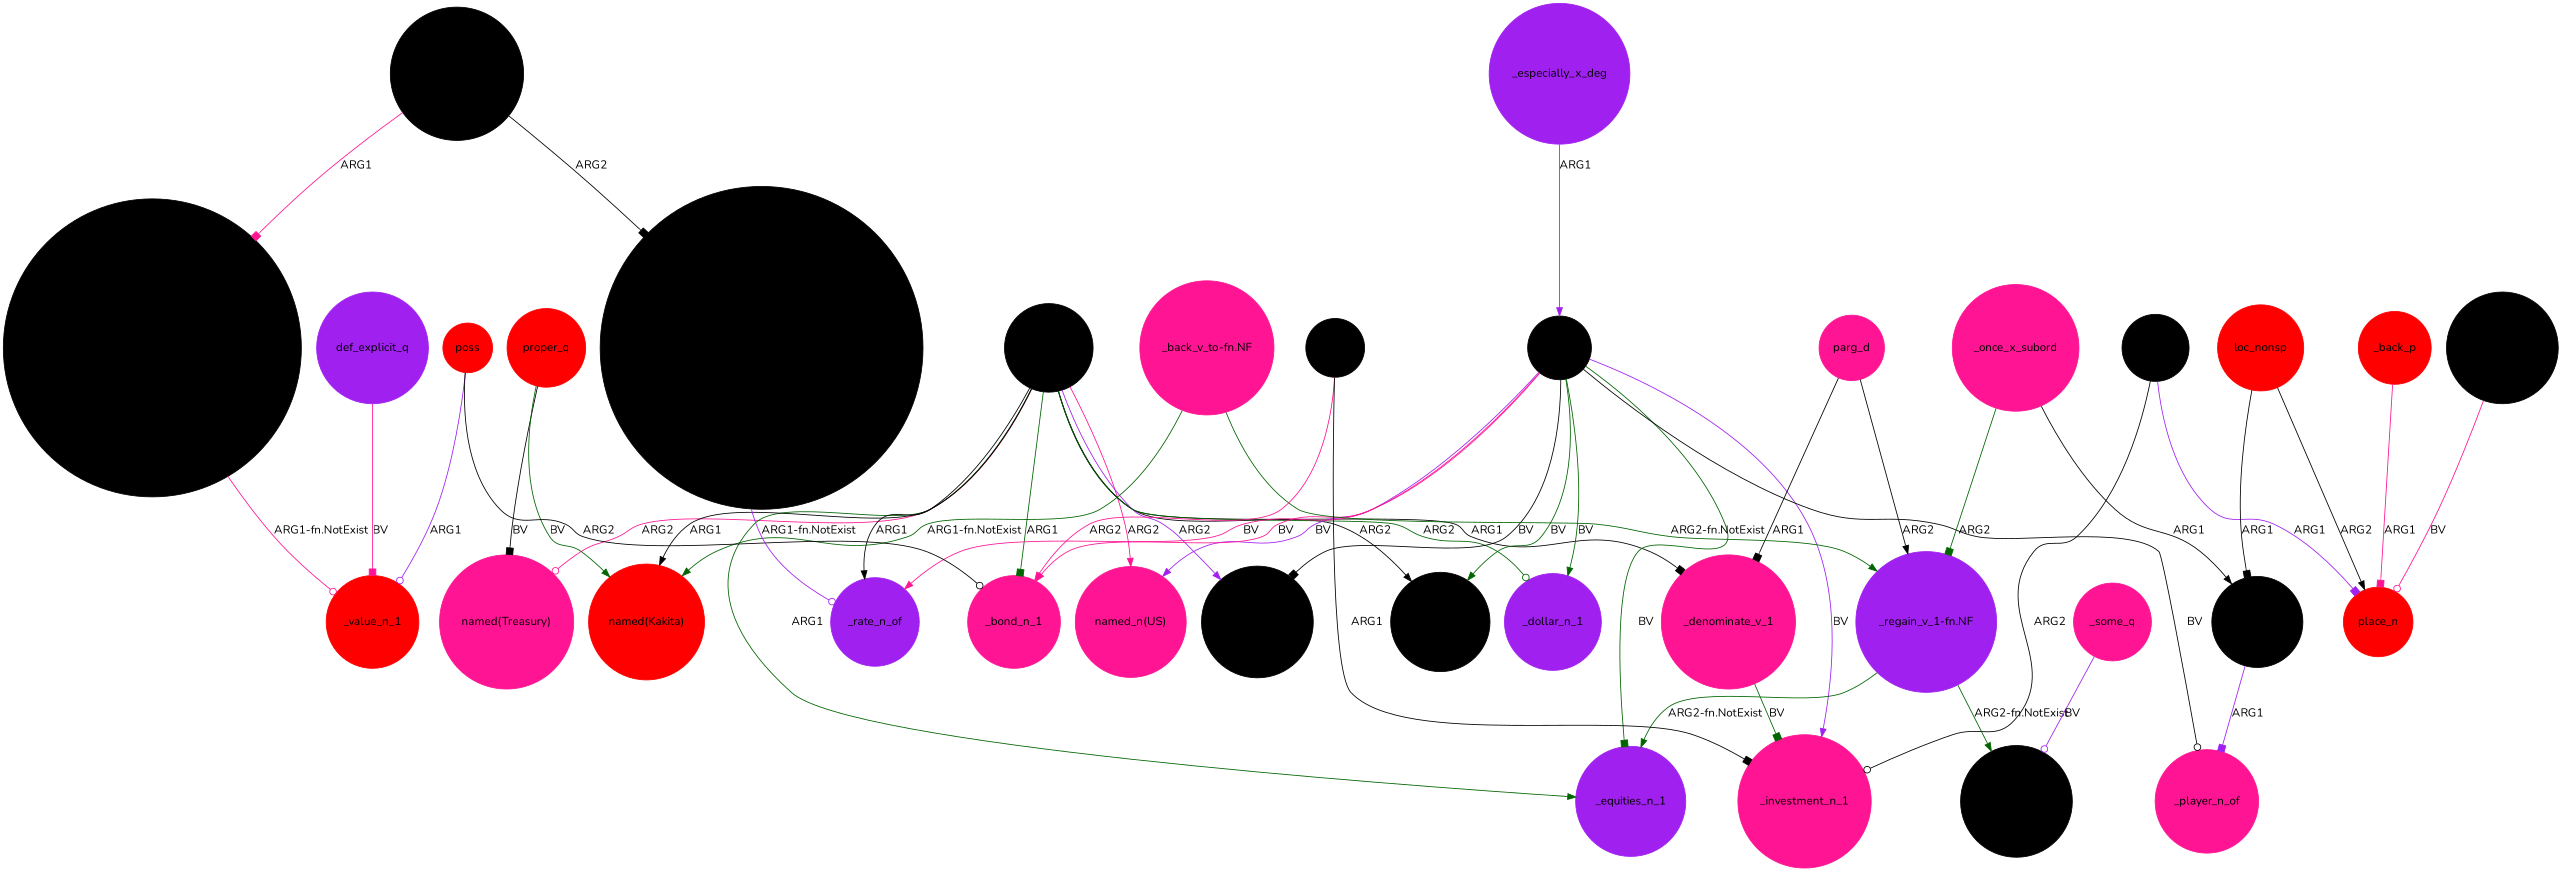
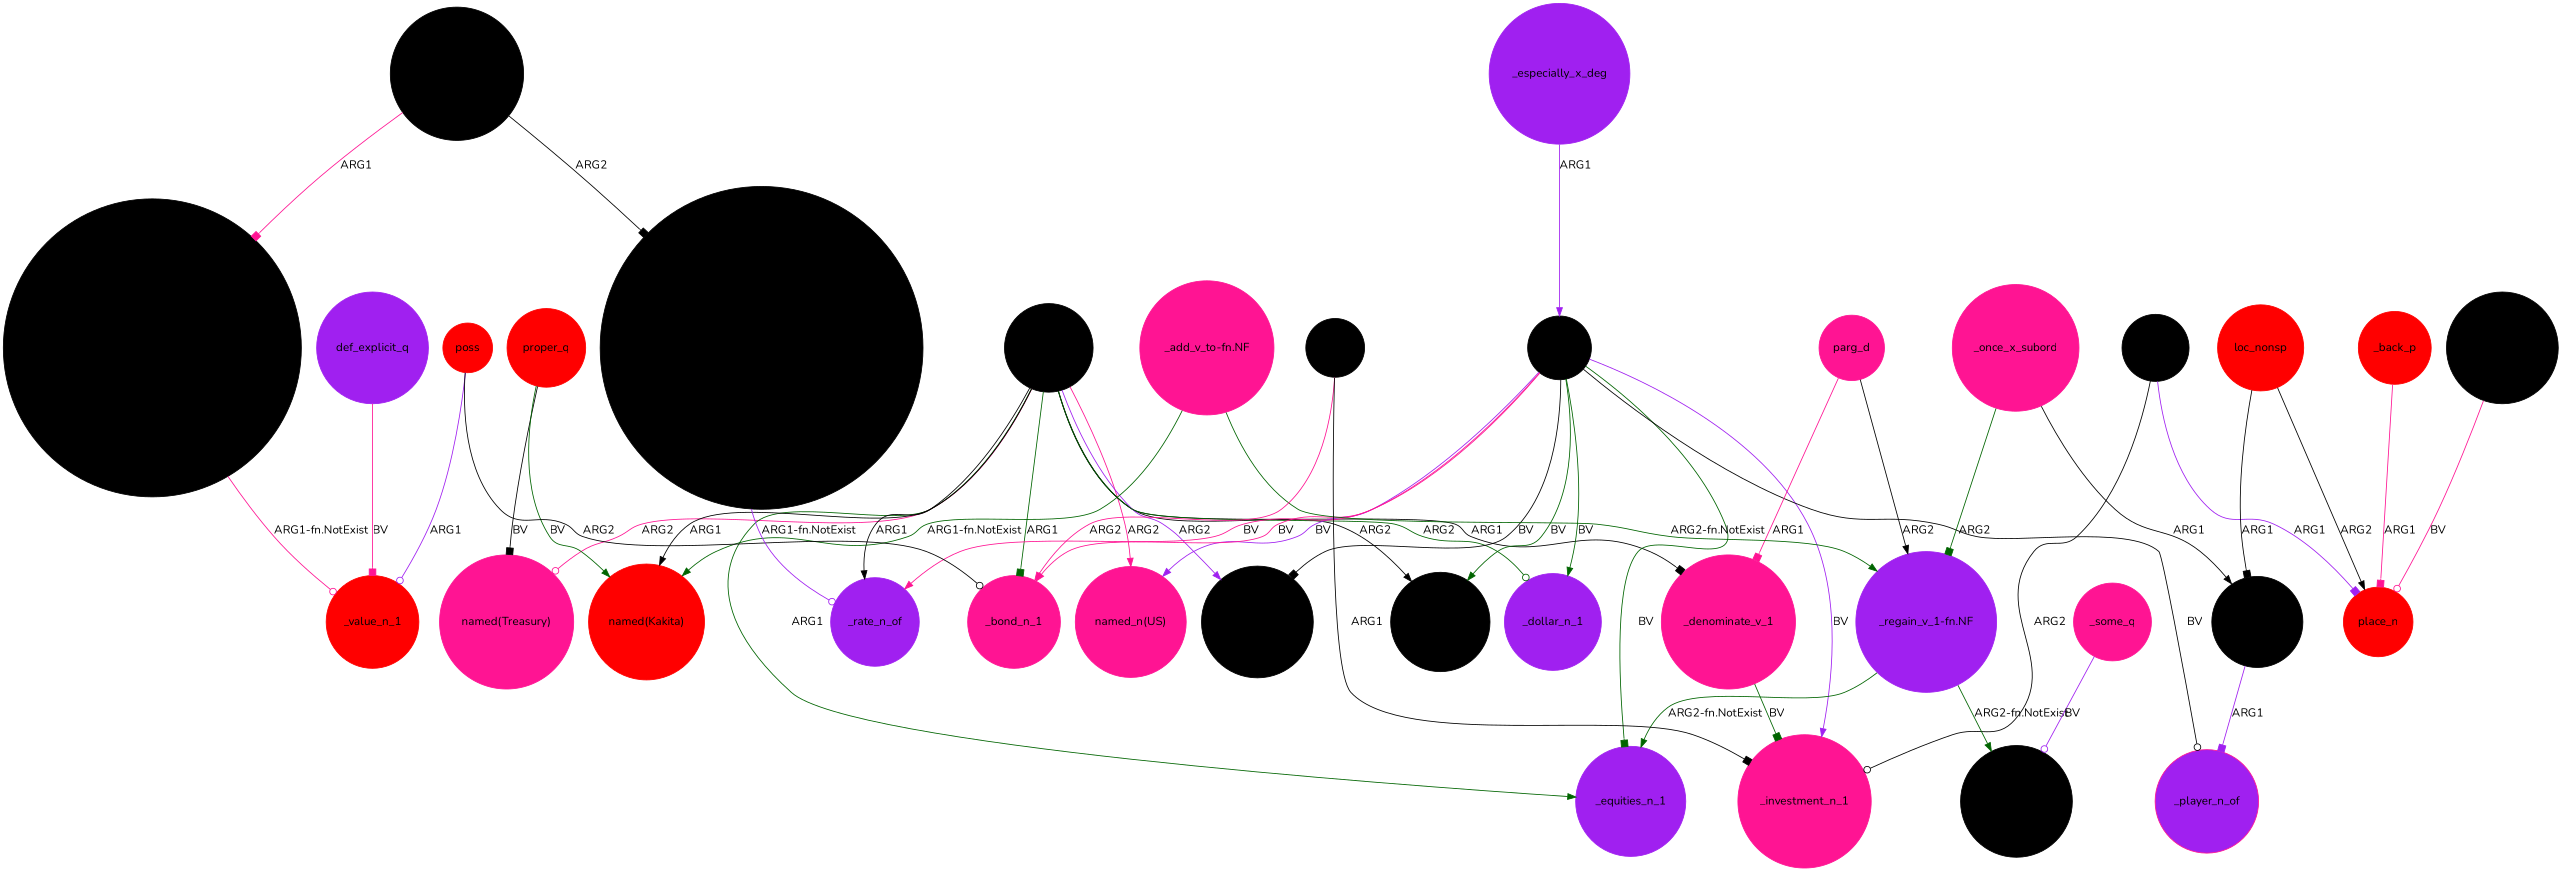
node "_back_v_to-fn.NF": label "_back_v_to-fn.NF" -> "_add_v_to-fn.NF"
edge "parg_d" -> "_denominate_v_1": color black -> deeppink
node "_player_n_of": fillcolor deeppink -> purple
